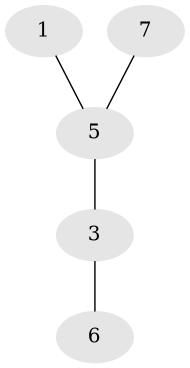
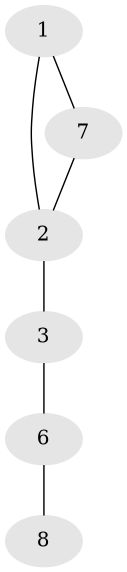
edge "1" -- "7": added
node "5": label "5" -> "2"
node "8": added
